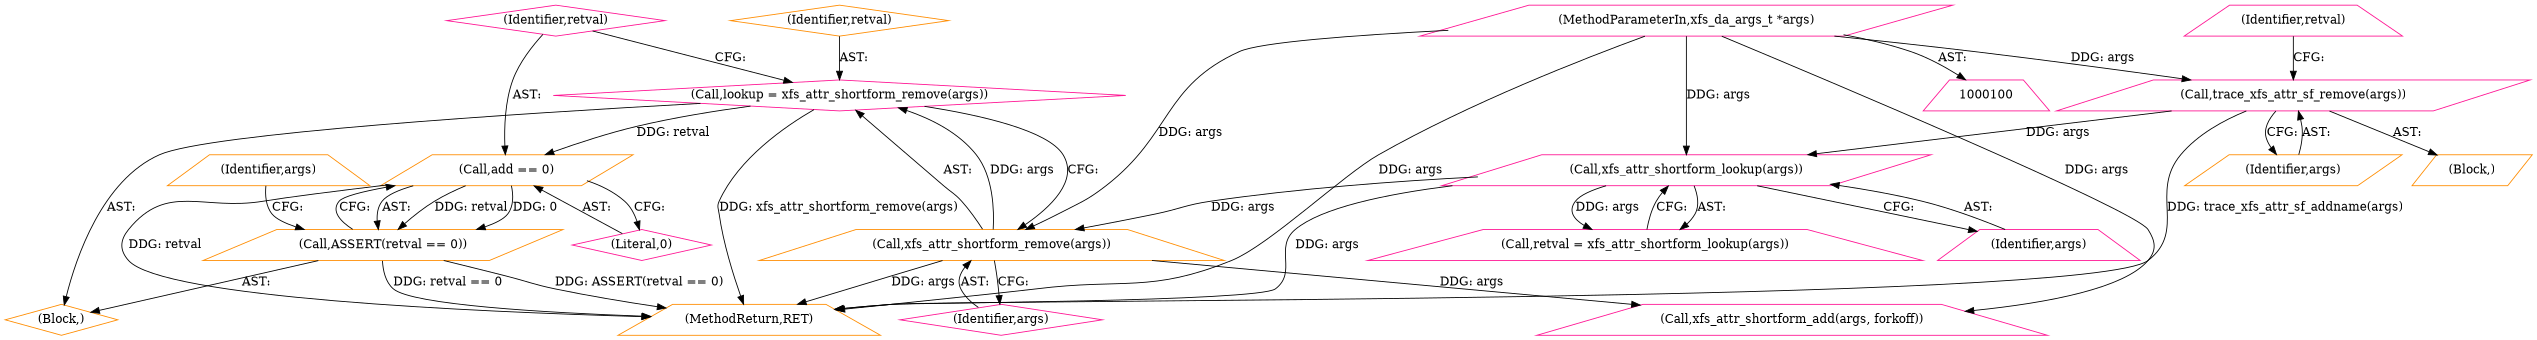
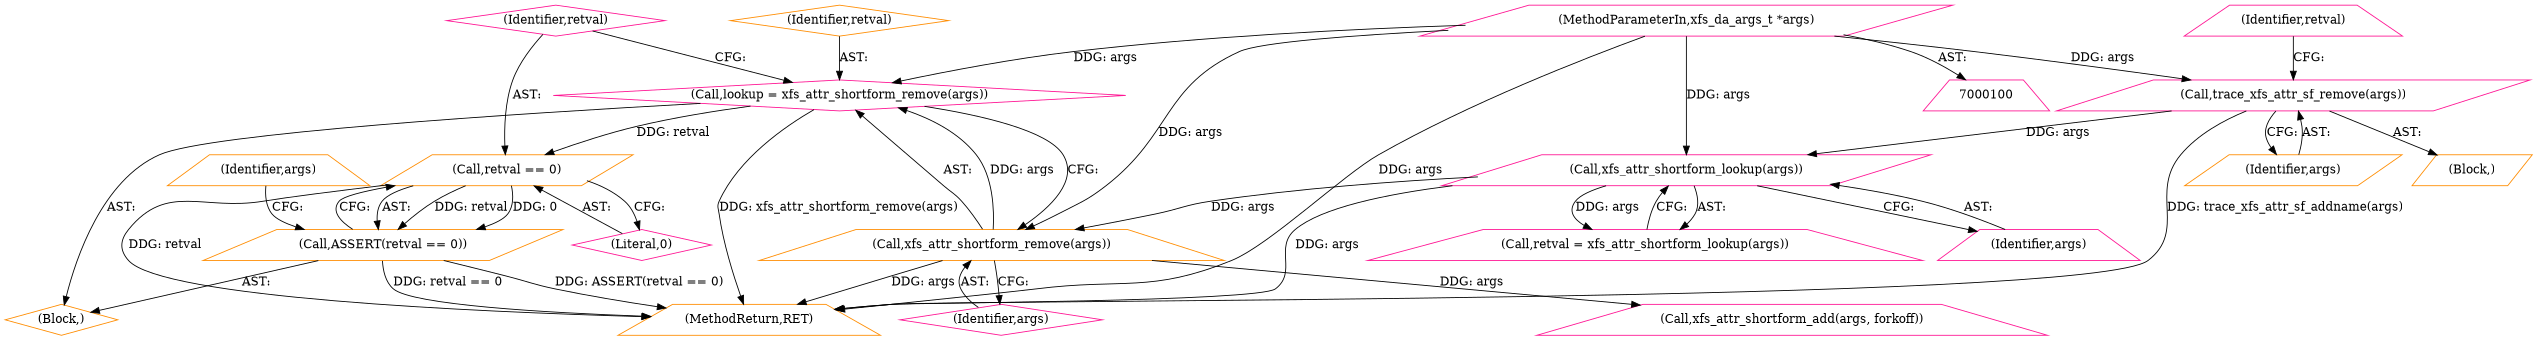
node "1000100": label "1000100" -> "7000100"
node "(Call,add == 0)": label "(Call,add == 0)" -> "(Call,retval == 0)"
edge "(MethodParameterIn,xfs_da_args_t *args)" -> "(Call,xfs_attr_shortform_add(args, forkoff))": now "(MethodParameterIn,xfs_da_args_t *args)" -> "(Call,lookup = xfs_attr_shortform_remove(args))"
